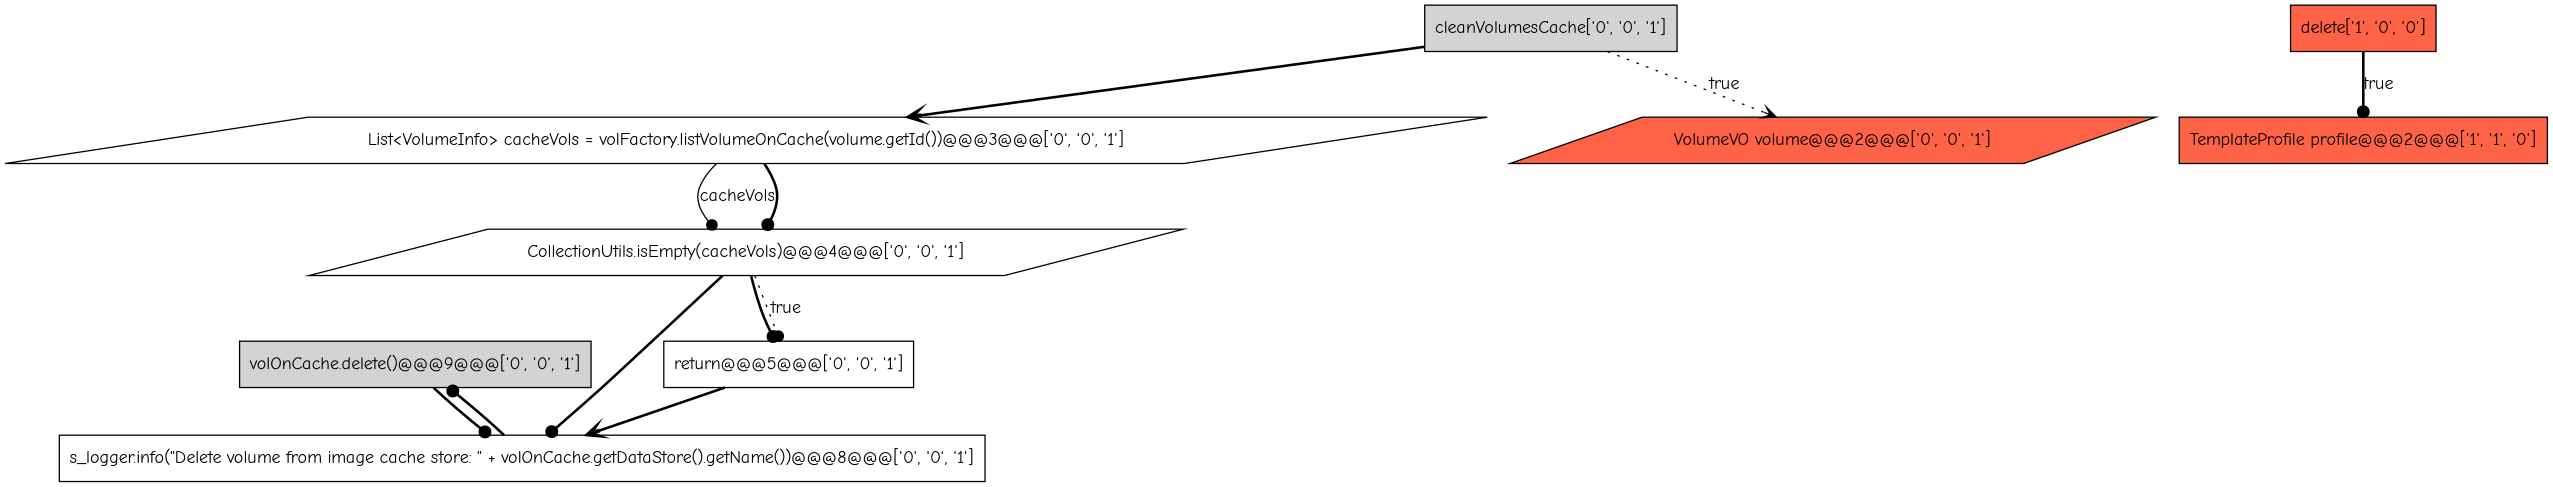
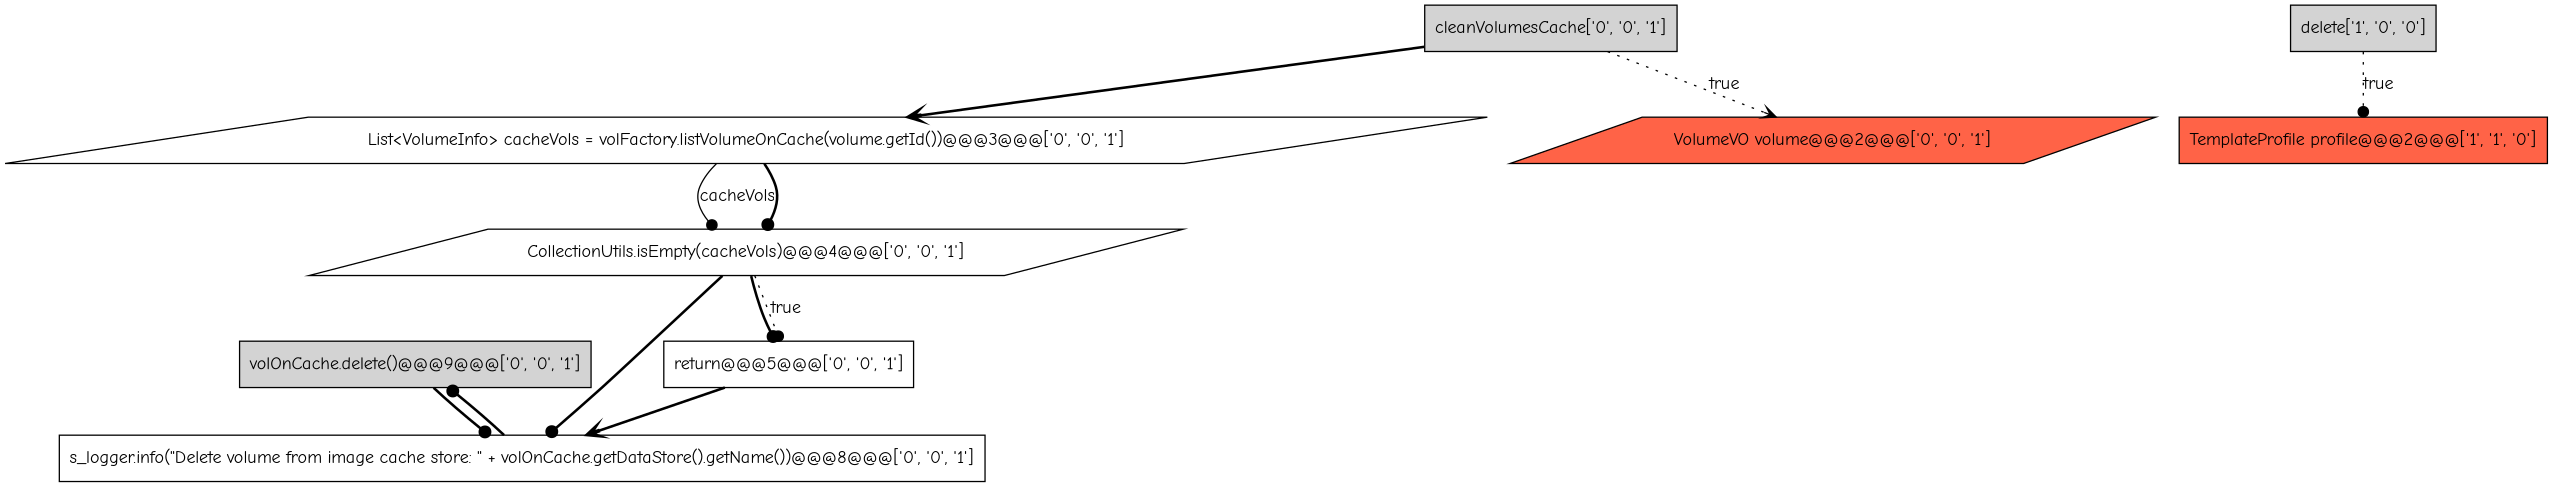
node "delete['1', '0', '0']": fillcolor tomato -> lightgray
edge "delete['1', '0', '0']" -> "TemplateProfile profile@@@2@@@['1', '1', '0']": style bold -> dotted
